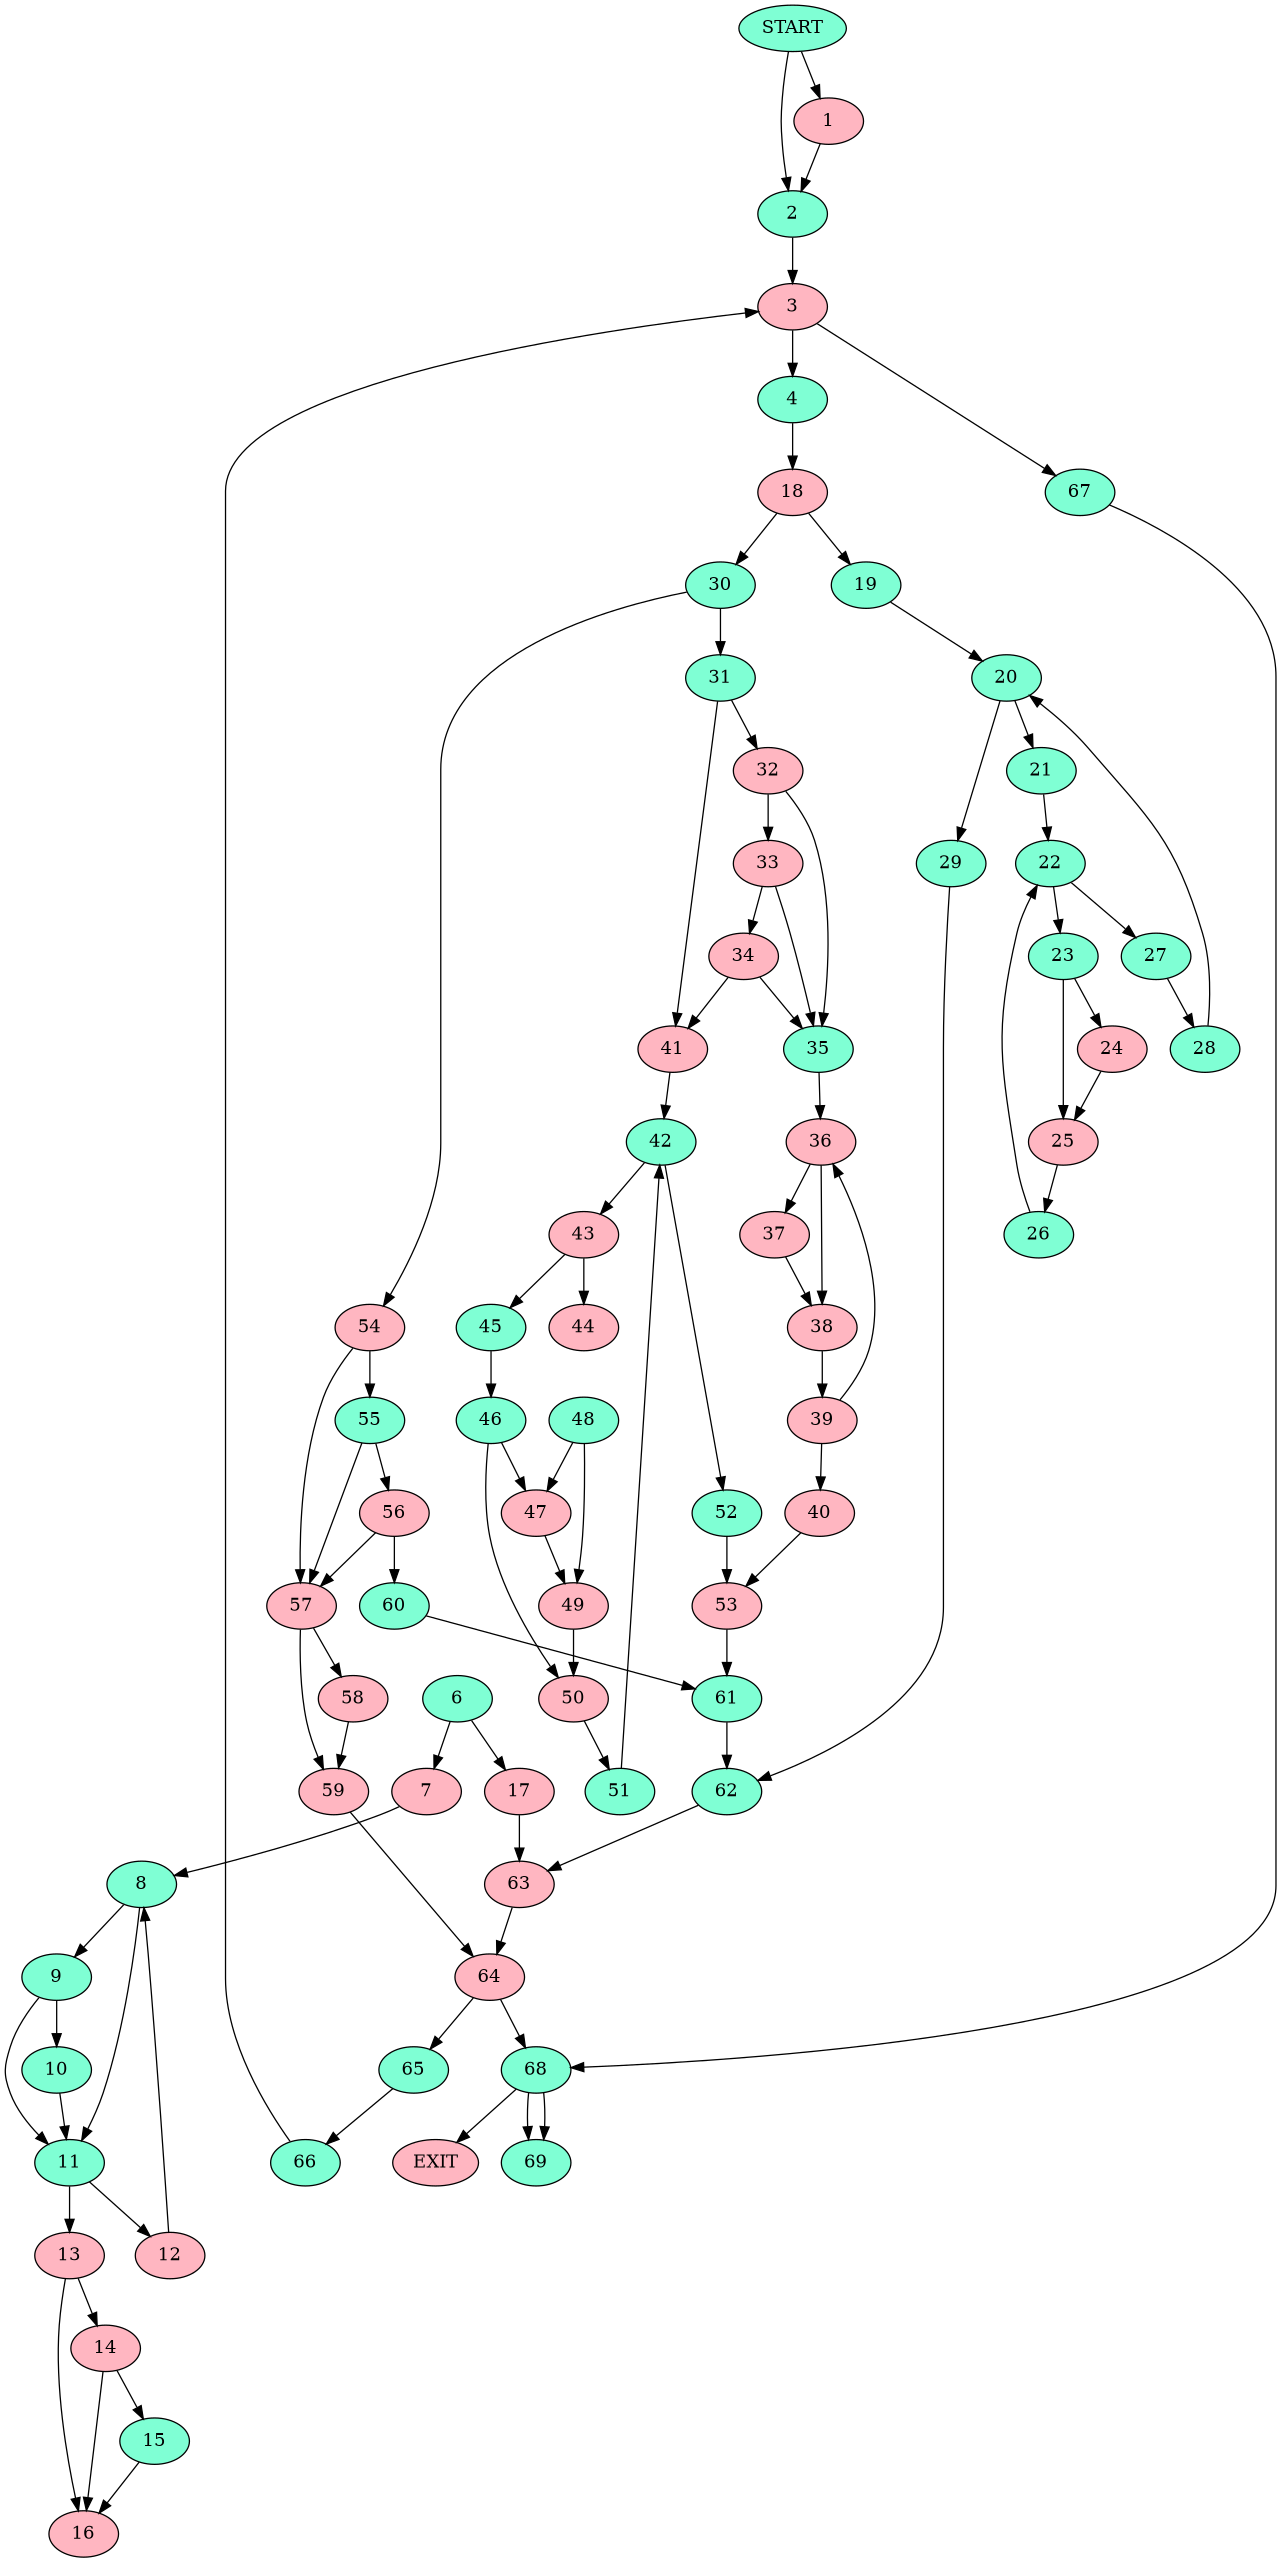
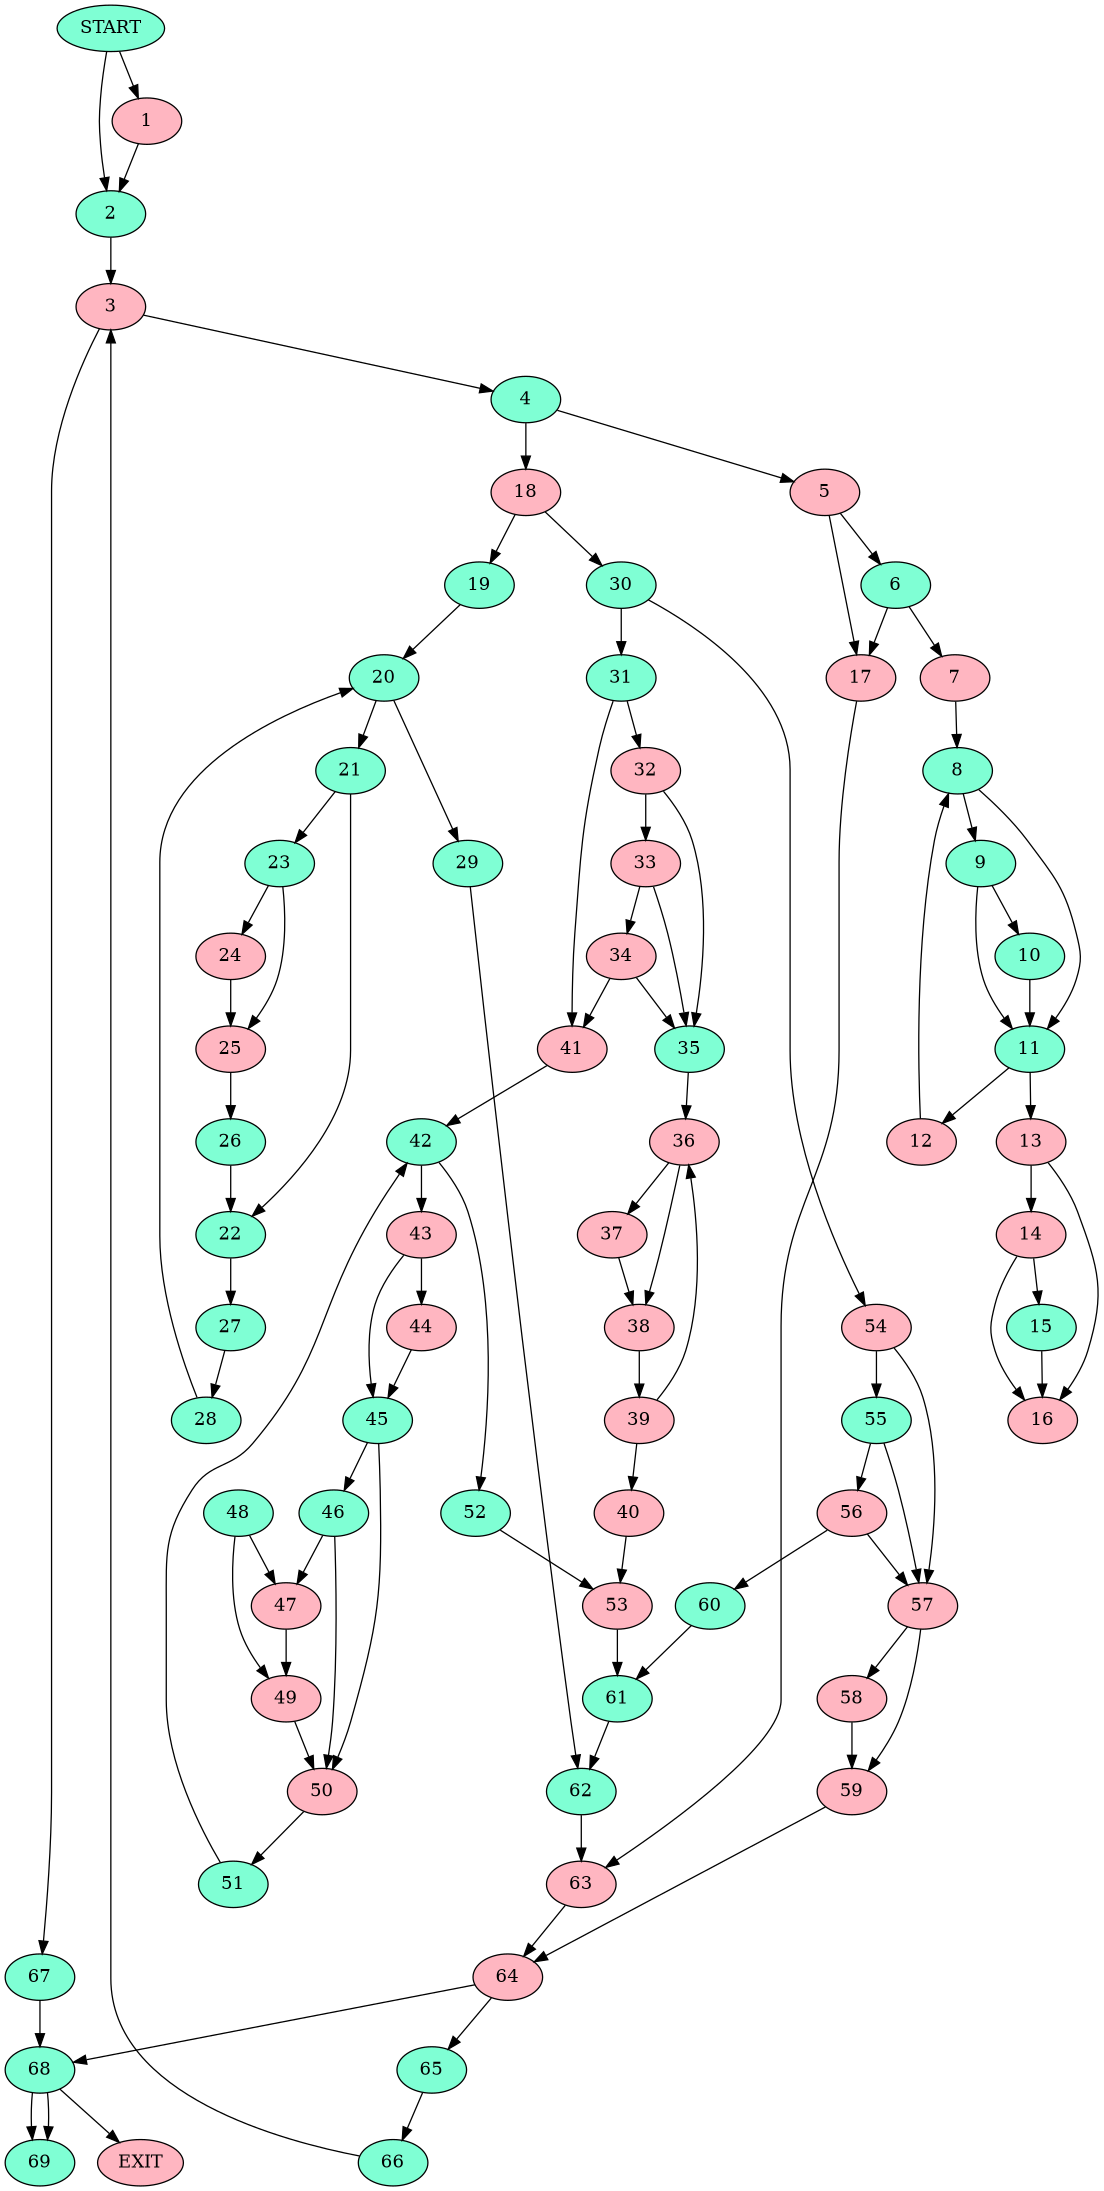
node "5": added
edge "22" -> "23": now "21" -> "23"
edge "44" -> "45": added
edge "45" -> "50": added
